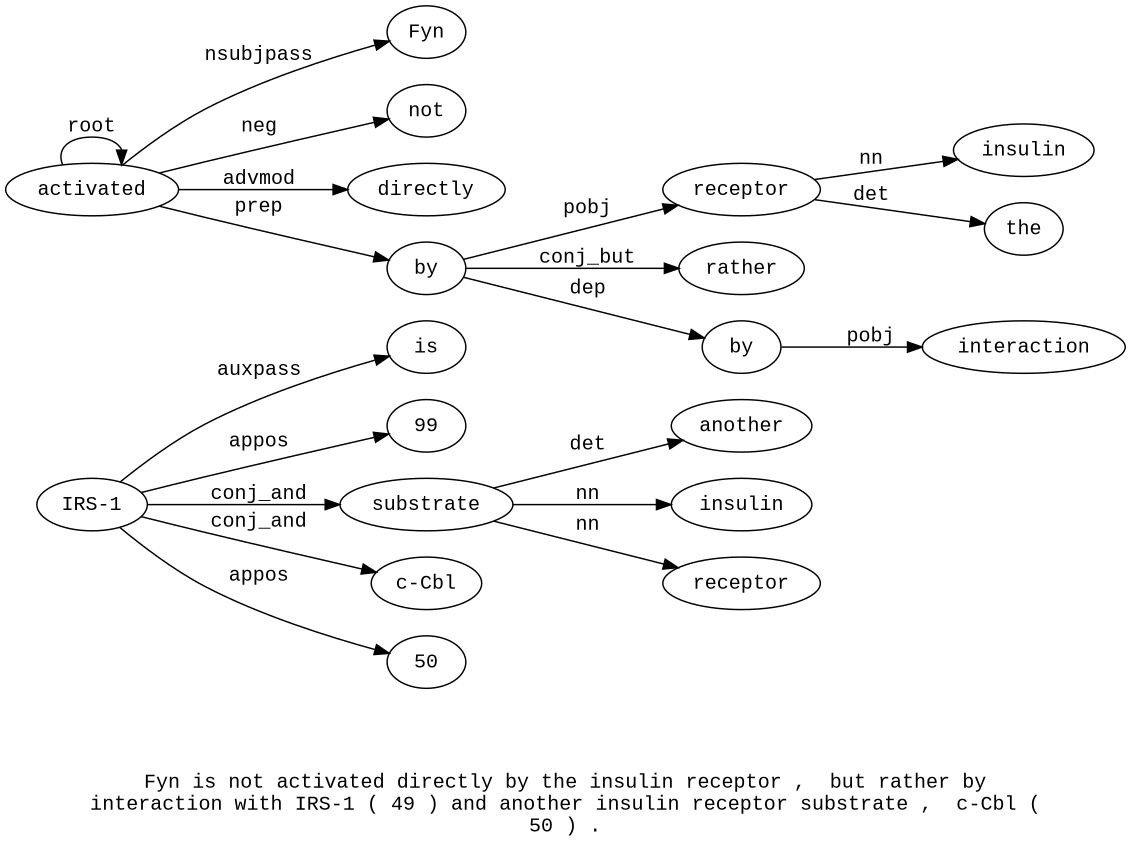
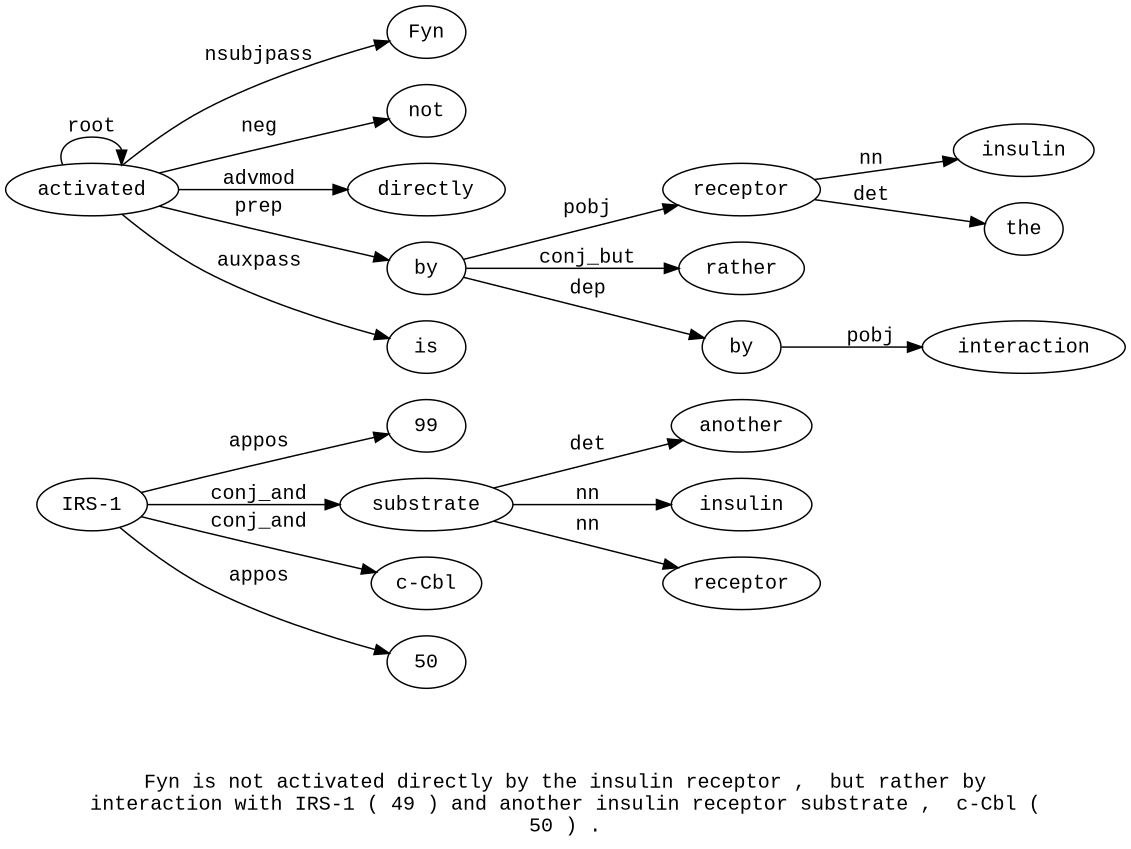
edge "IRS-1" -> "is": now "activated" -> "is"
